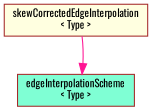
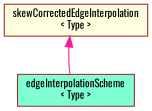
edge "skewCorrectedEdgeInterpolation < Type >" -> "edgeInterpolationScheme < Type >": reversed
